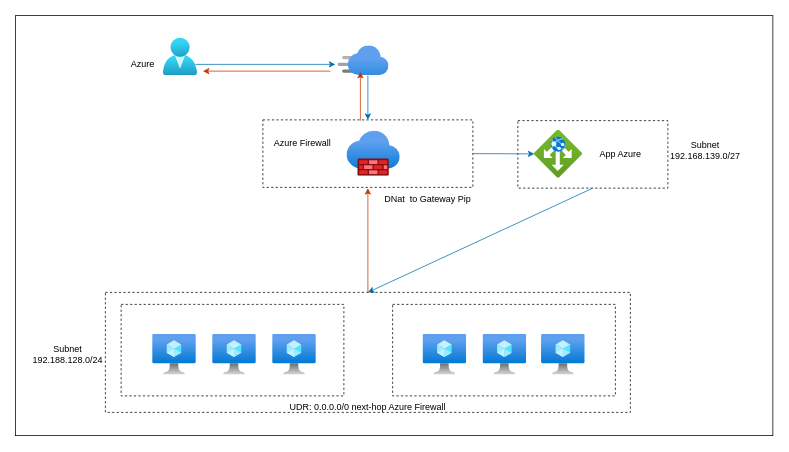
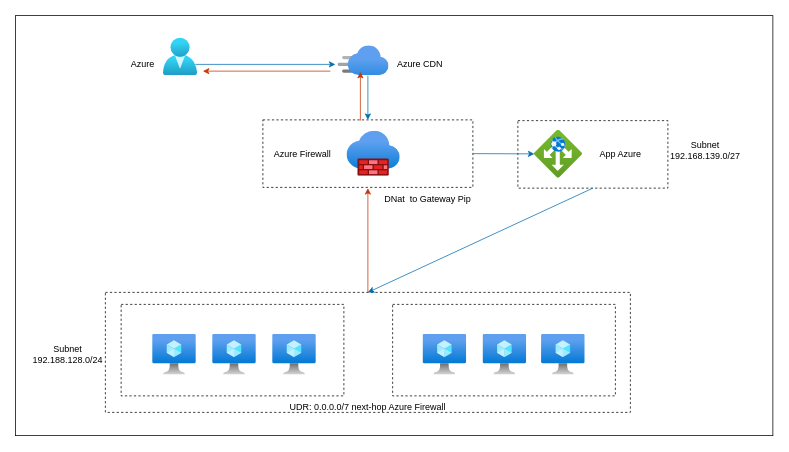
node "Azure CDN": added
node "Azure Firewall": moved (303, 143) -> (303, 154)
node "UDR: 0.0.0.0/0 next-hop Azure Firewall": label "UDR: 0.0.0.0/0 next-hop Azure Firewall" -> "UDR: 0.0.0.0/7 next-hop Azure Firewall"
